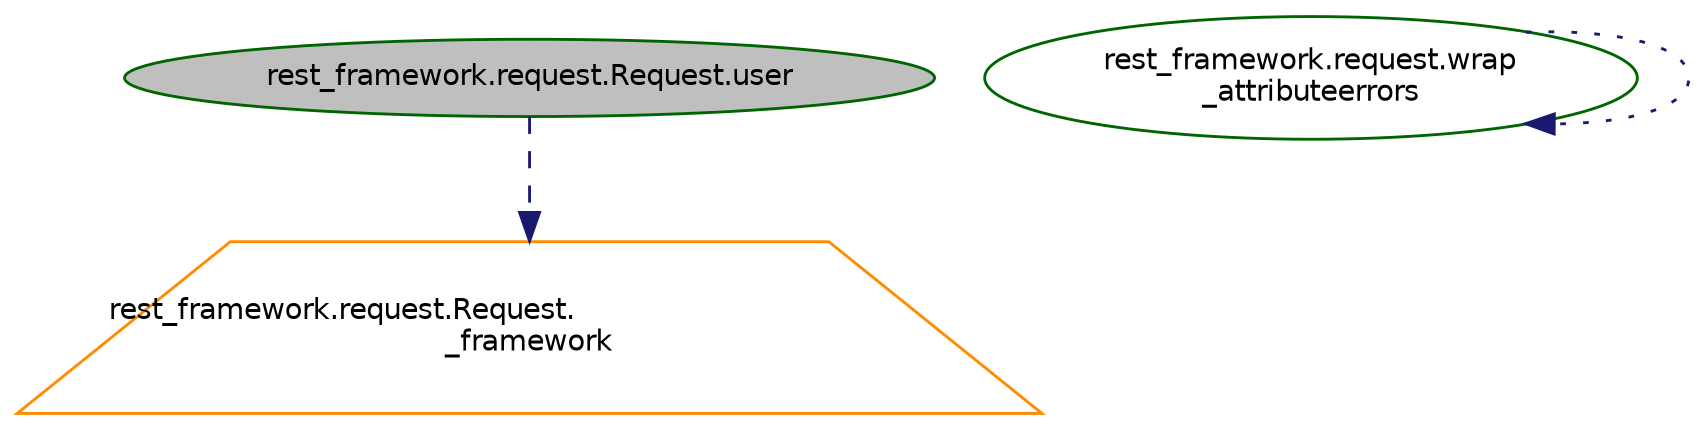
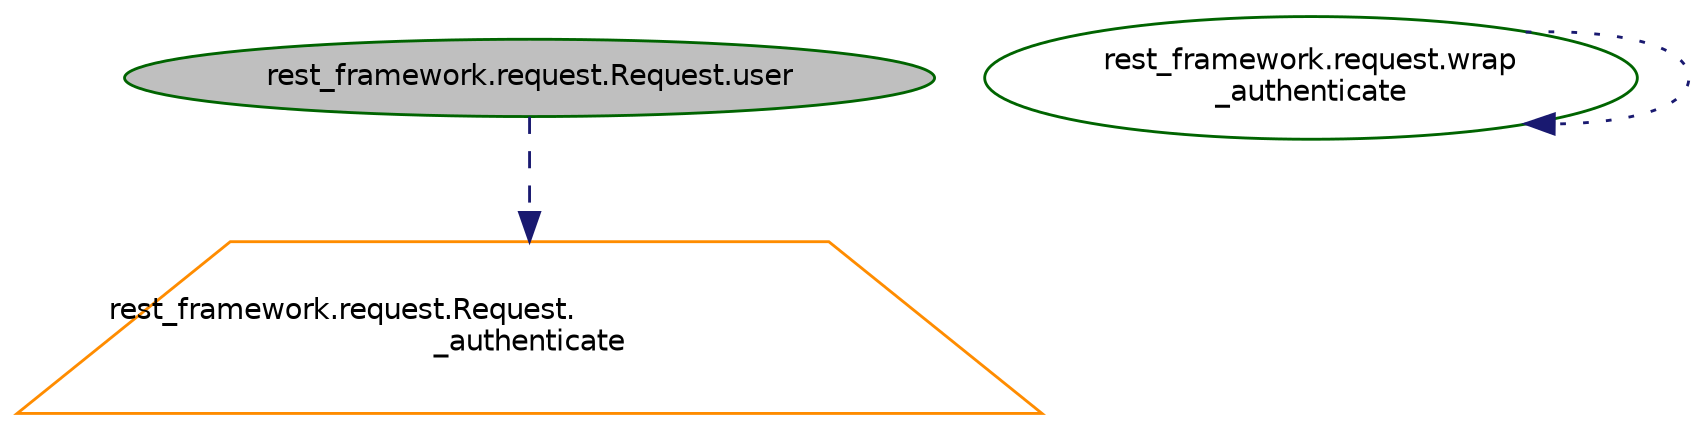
node "rest_framework.request.wrap _attributeerrors": label "rest_framework.request.wrap _attributeerrors" -> "rest_framework.request.wrap _authenticate"
node "rest_framework.request.Request. _framework": label "rest_framework.request.Request. _framework" -> "rest_framework.request.Request. _authenticate"
